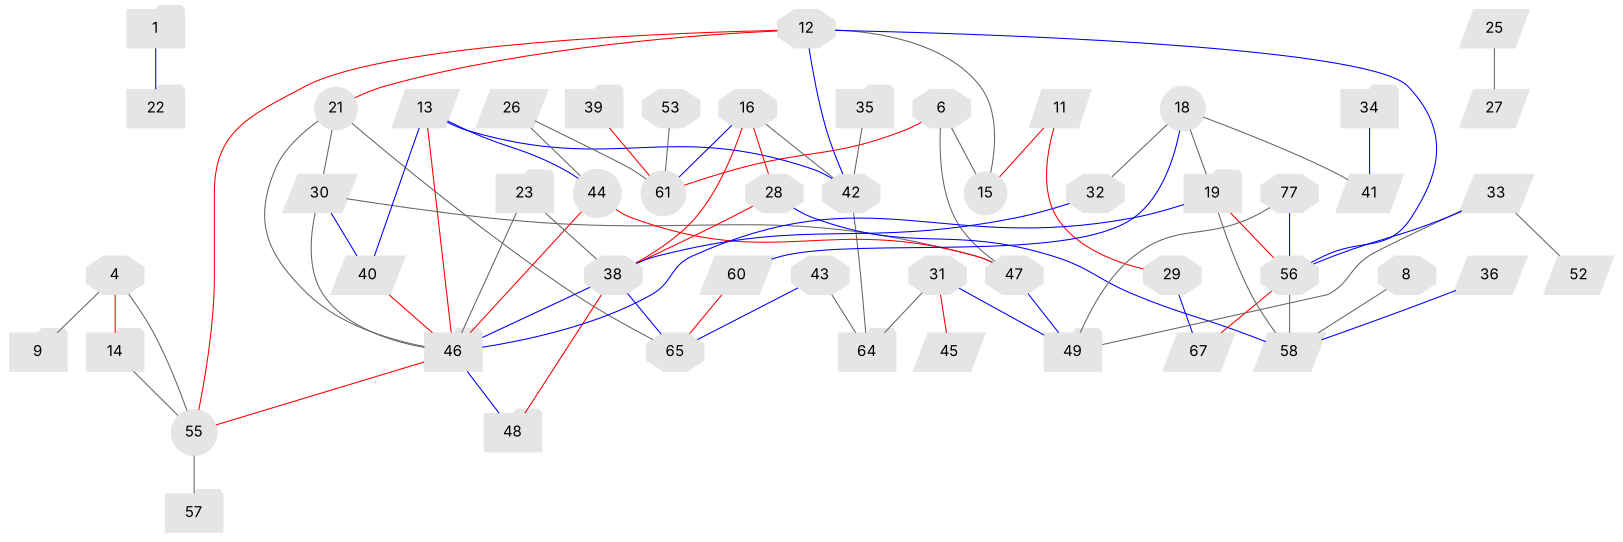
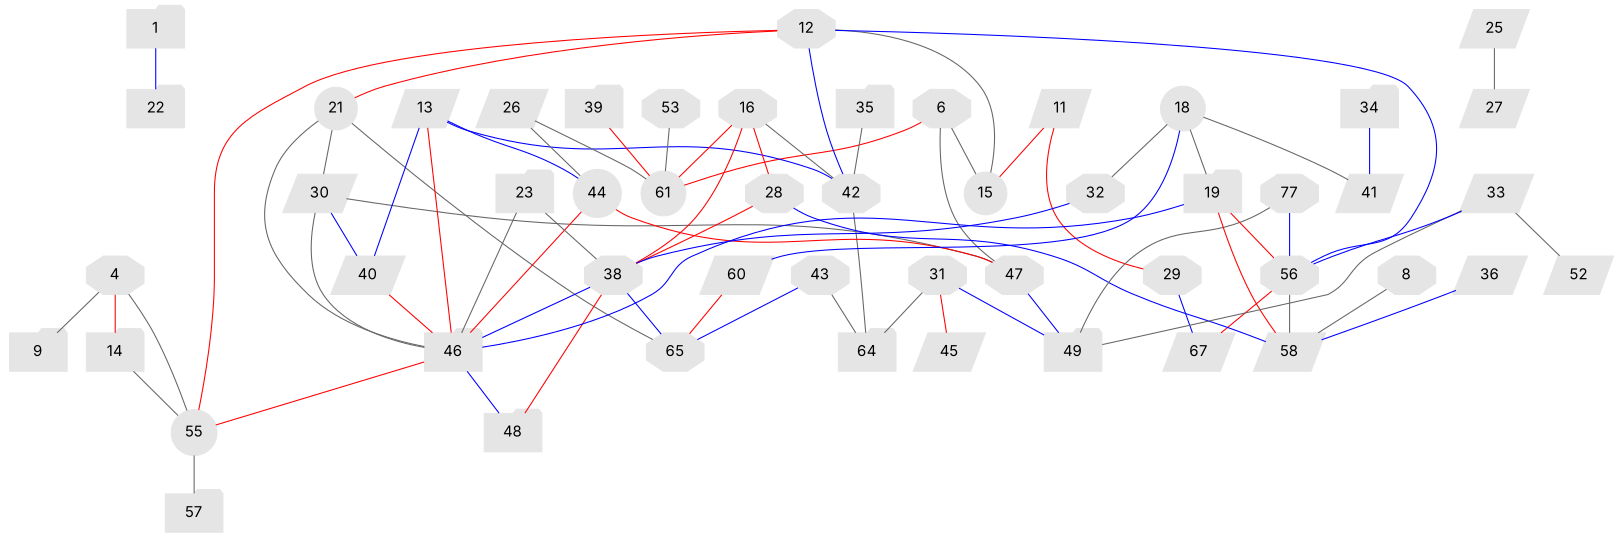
edge "16" -- "61": color blue -> red
edge "19" -- "58": color gray40 -> red
